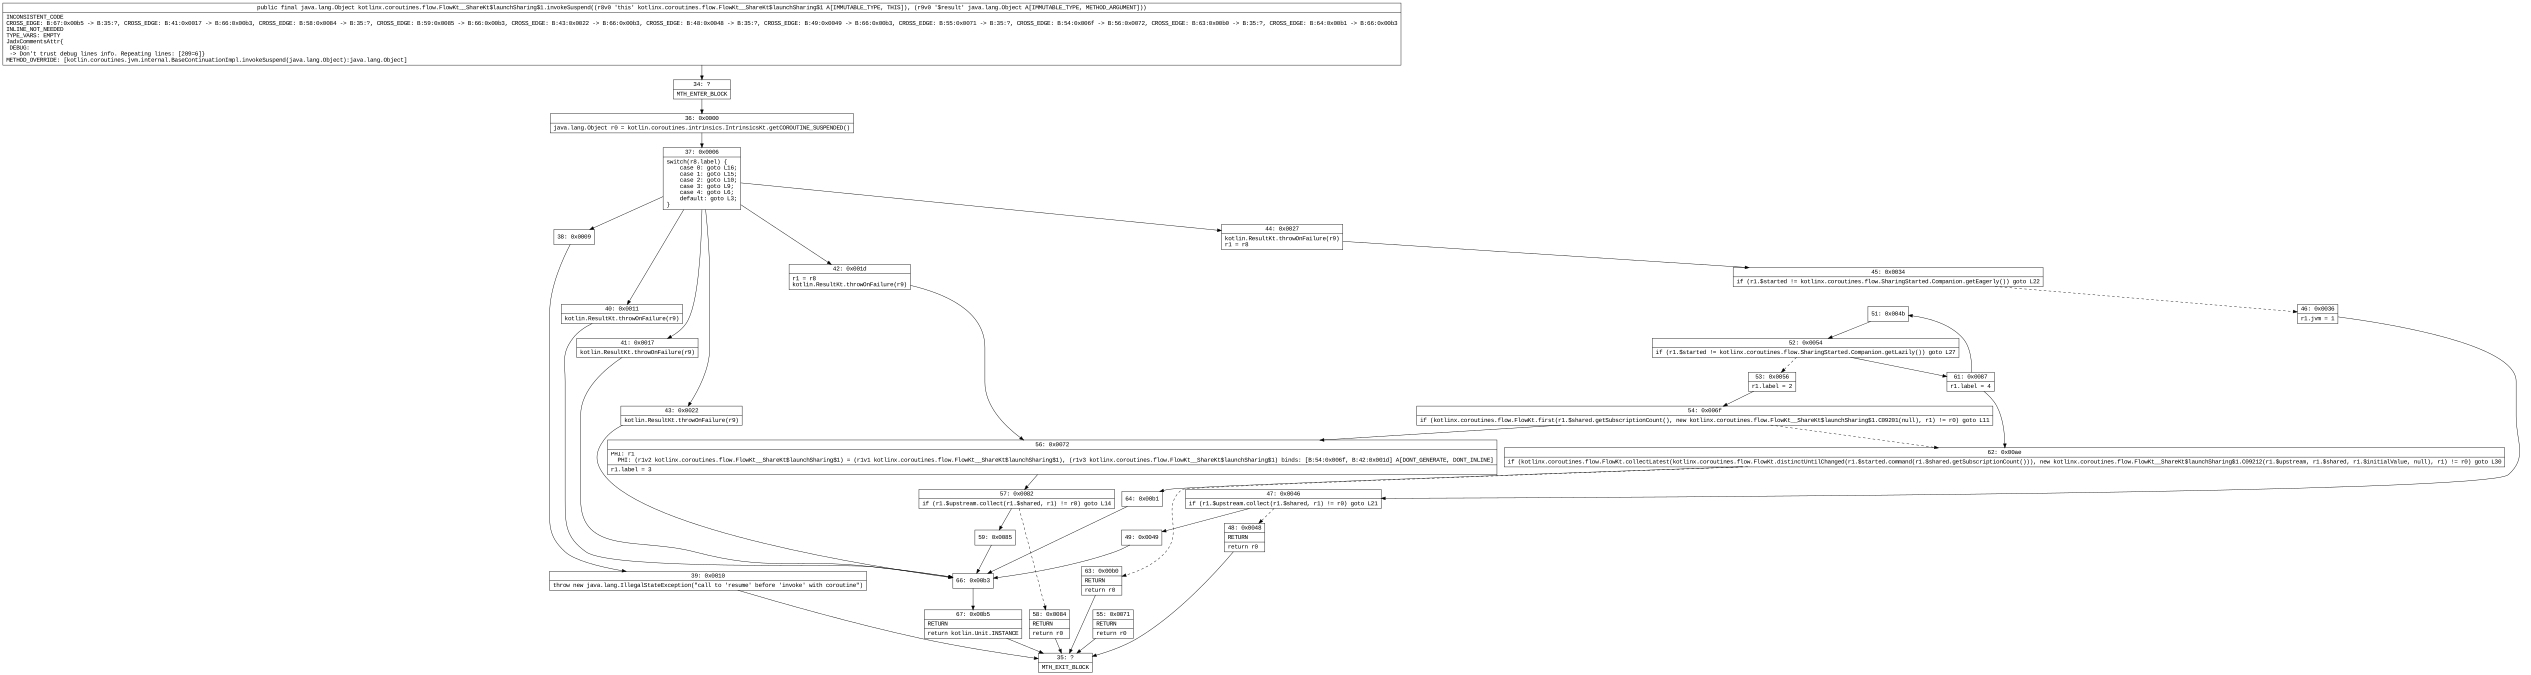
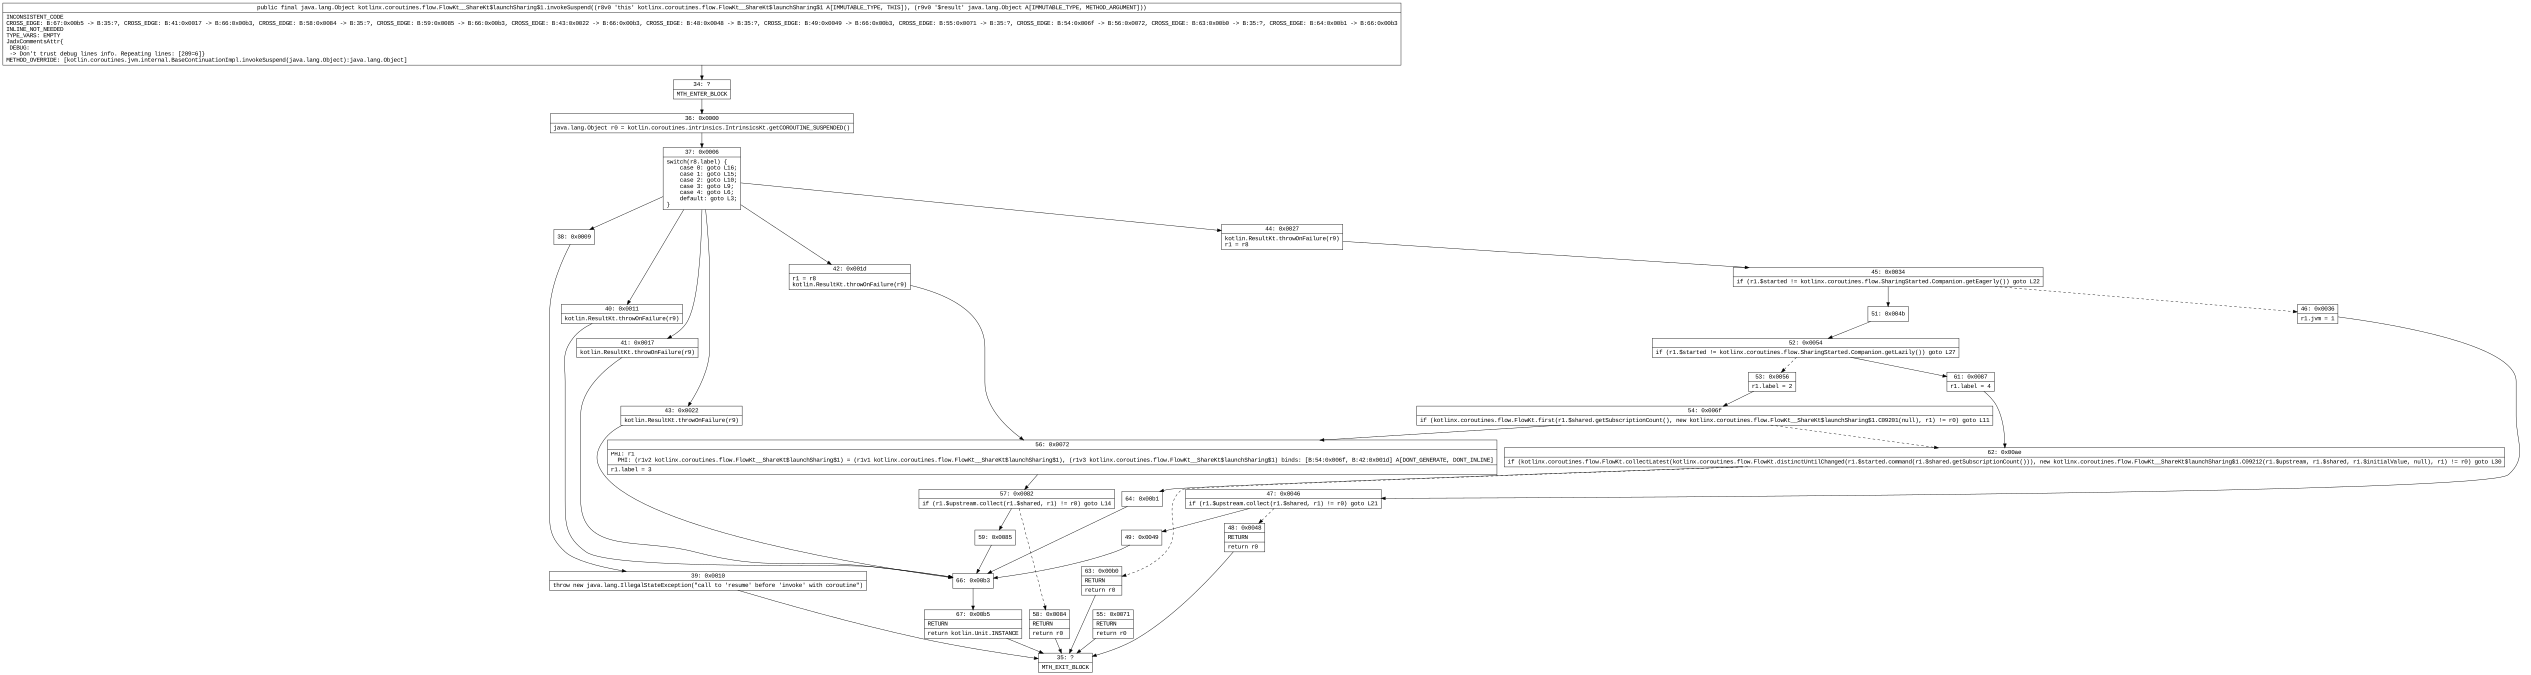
edge "61: 0x0087" -> "51: 0x004b": now "45: 0x0034" -> "51: 0x004b"
